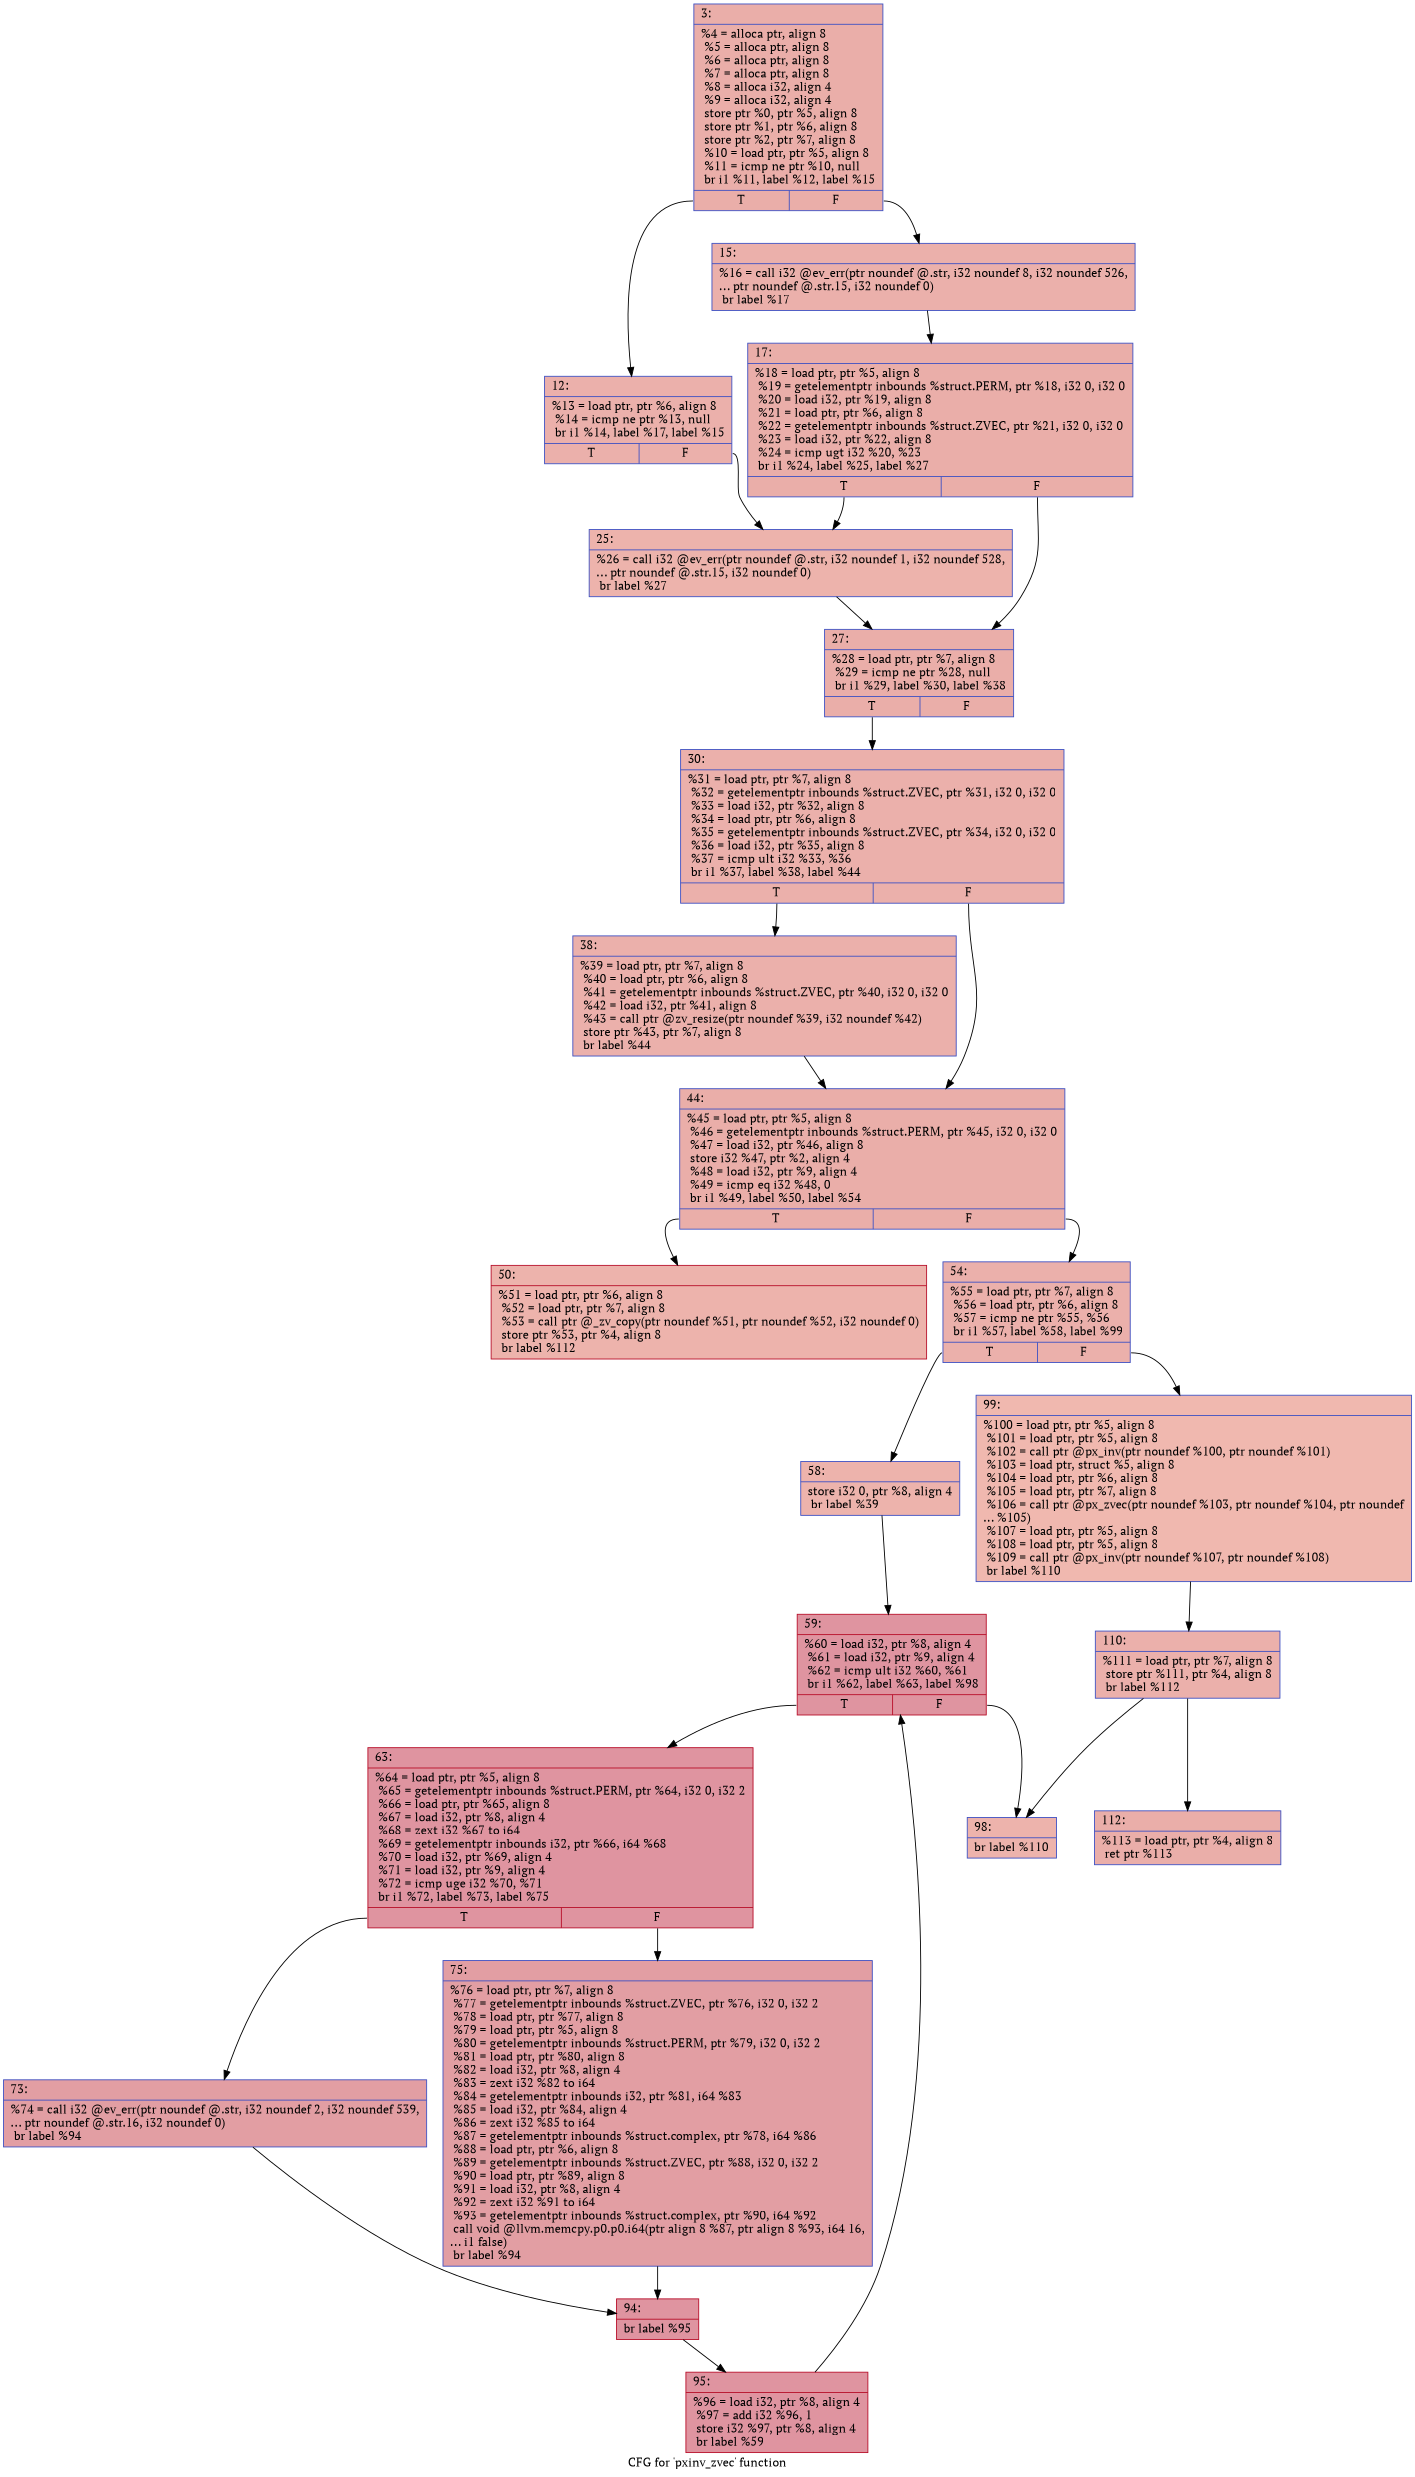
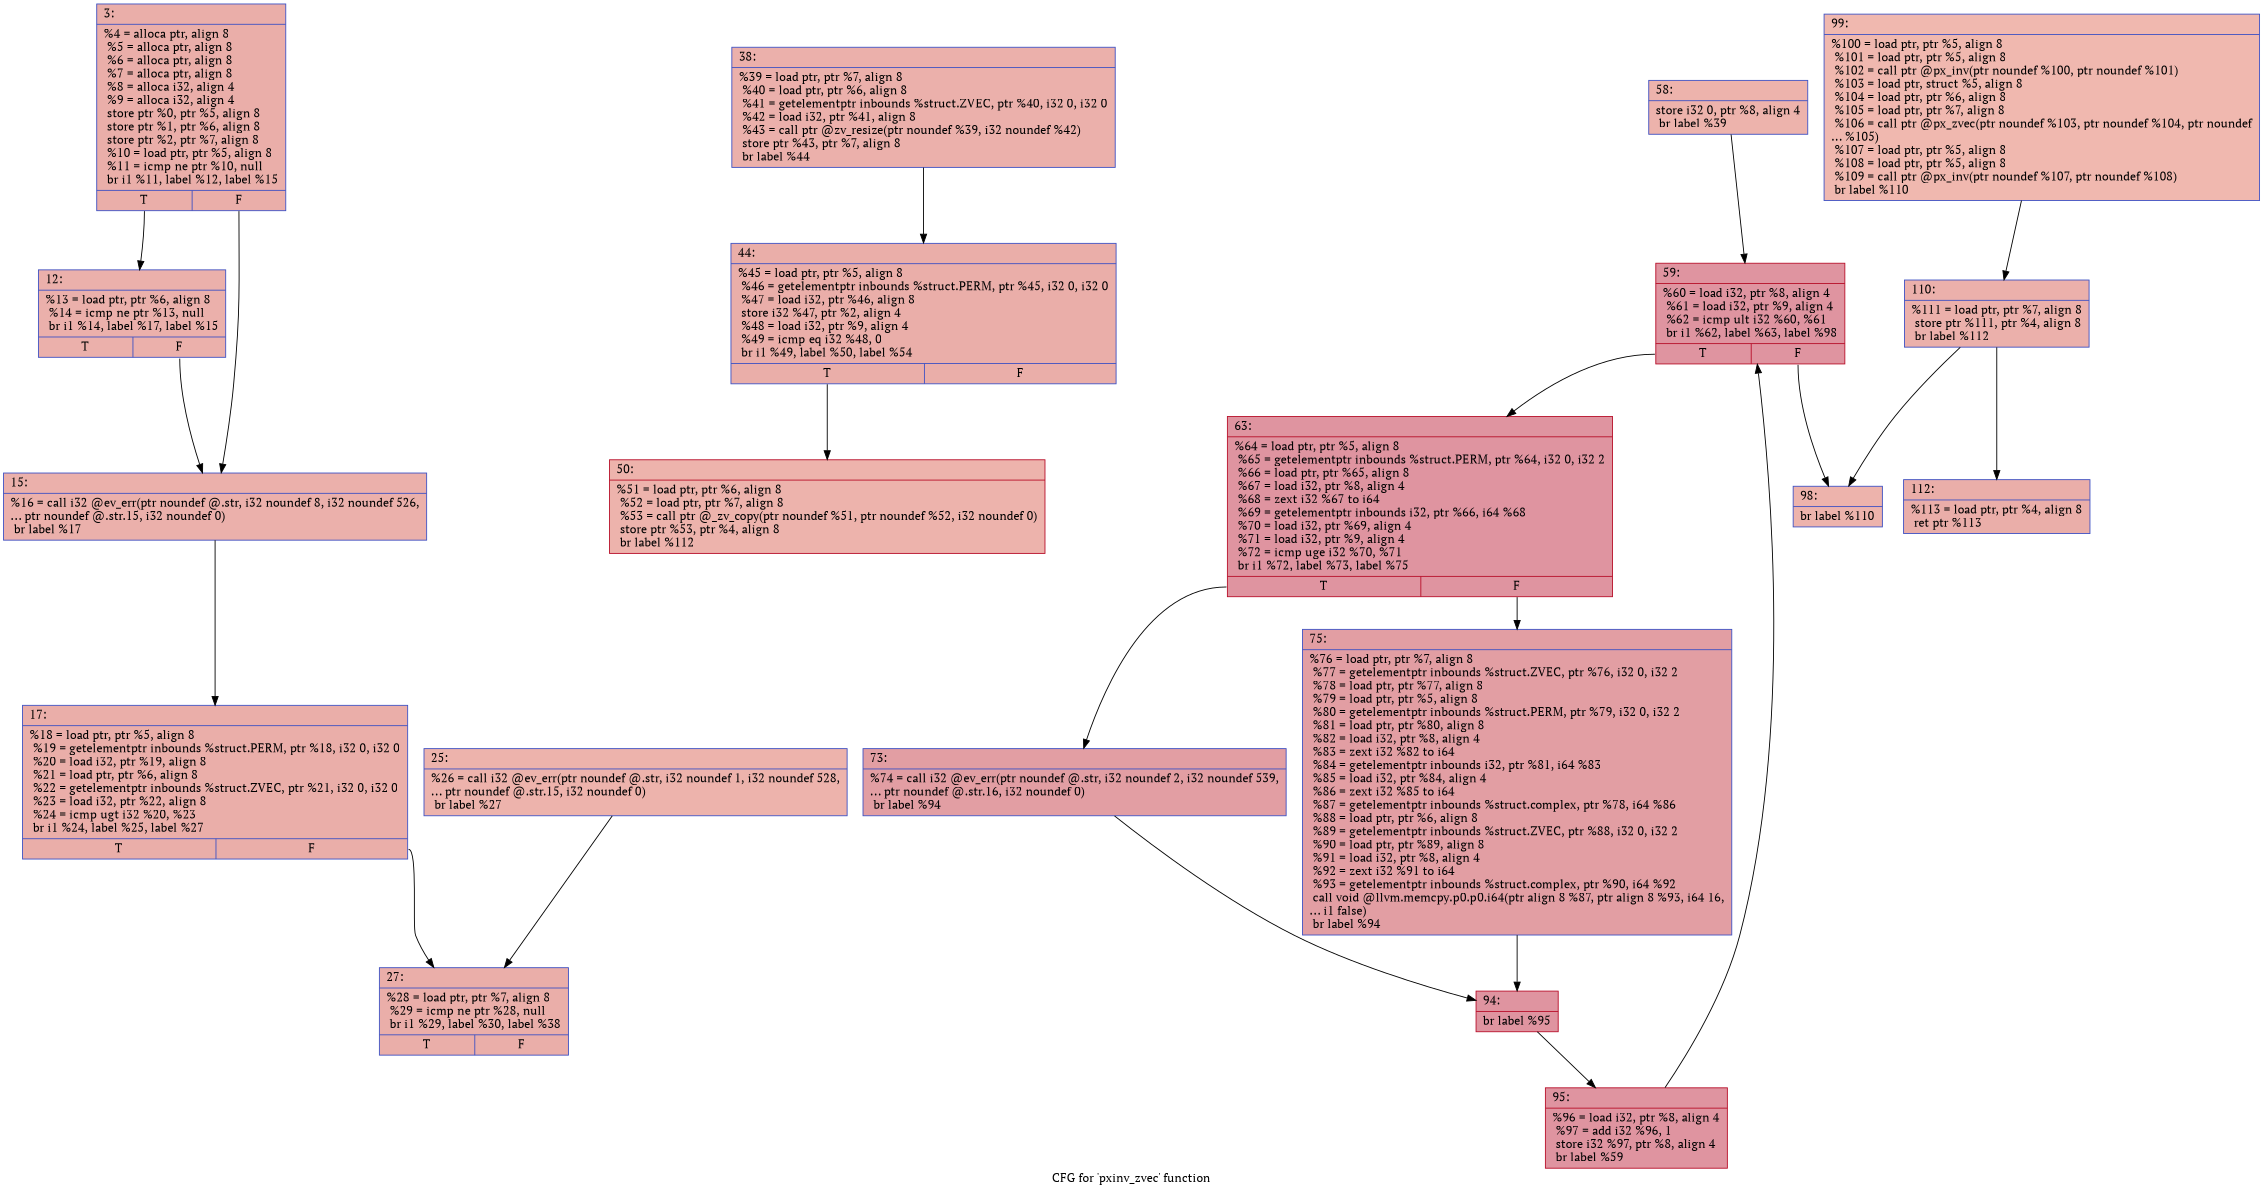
edge "12:" -> "25:": now "12:" -> "15:"
edge "17:" -> "25:": removed
node "30:": removed
node "54:": removed
